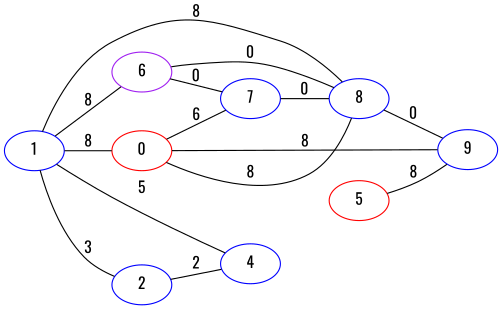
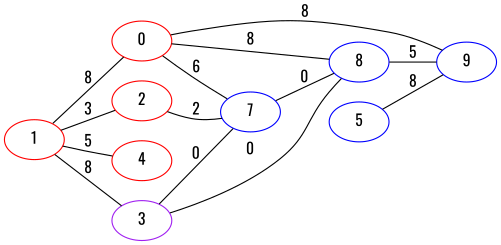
edge "8" -- "1": removed, label "8"
node "6": label "6" -> "3"
edge "8" -- "9": label "0" -> "5"
node "1": color blue -> red
node "5": color red -> blue
node "4": color blue -> red
edge "4" -- "2": now "7" -- "2"
node "2": color blue -> red
